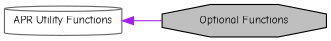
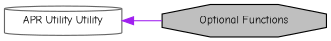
node "APR Utility Functions": label "APR Utility Functions" -> "APR Utility Utility"
